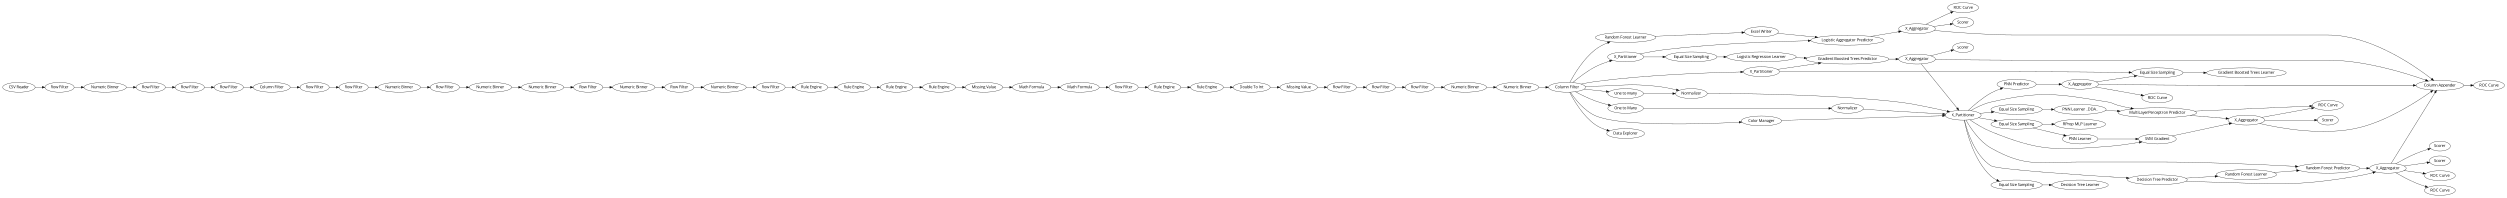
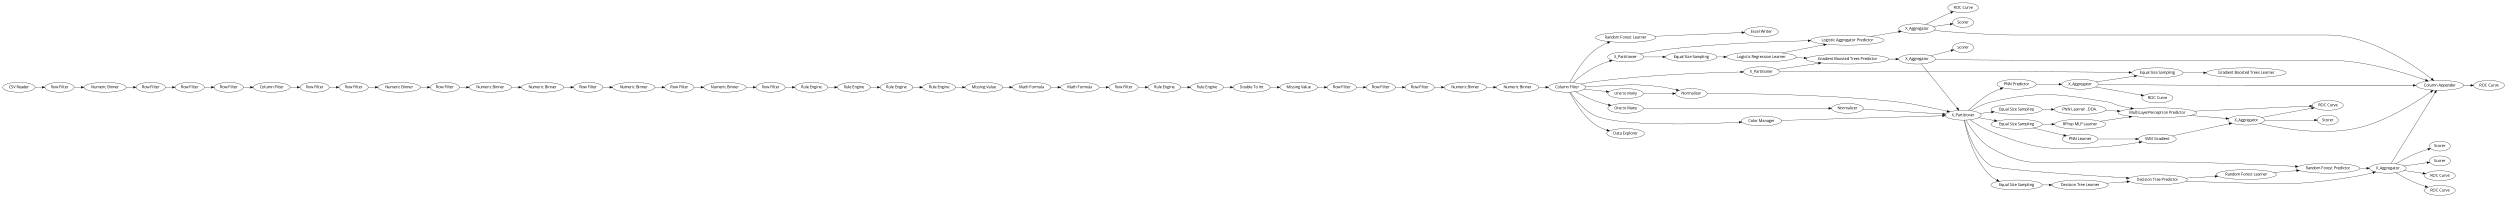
edge "Excel Writer" -> "Logistic Aggregator Predictor": now "Logistic Regression Learner" -> "Logistic Aggregator Predictor"
edge "RProp MLP Learner" -> "MultiLayerPerceptron Predictor": added
edge "Decision Tree Learner" -> "Decision Tree Predictor": added
